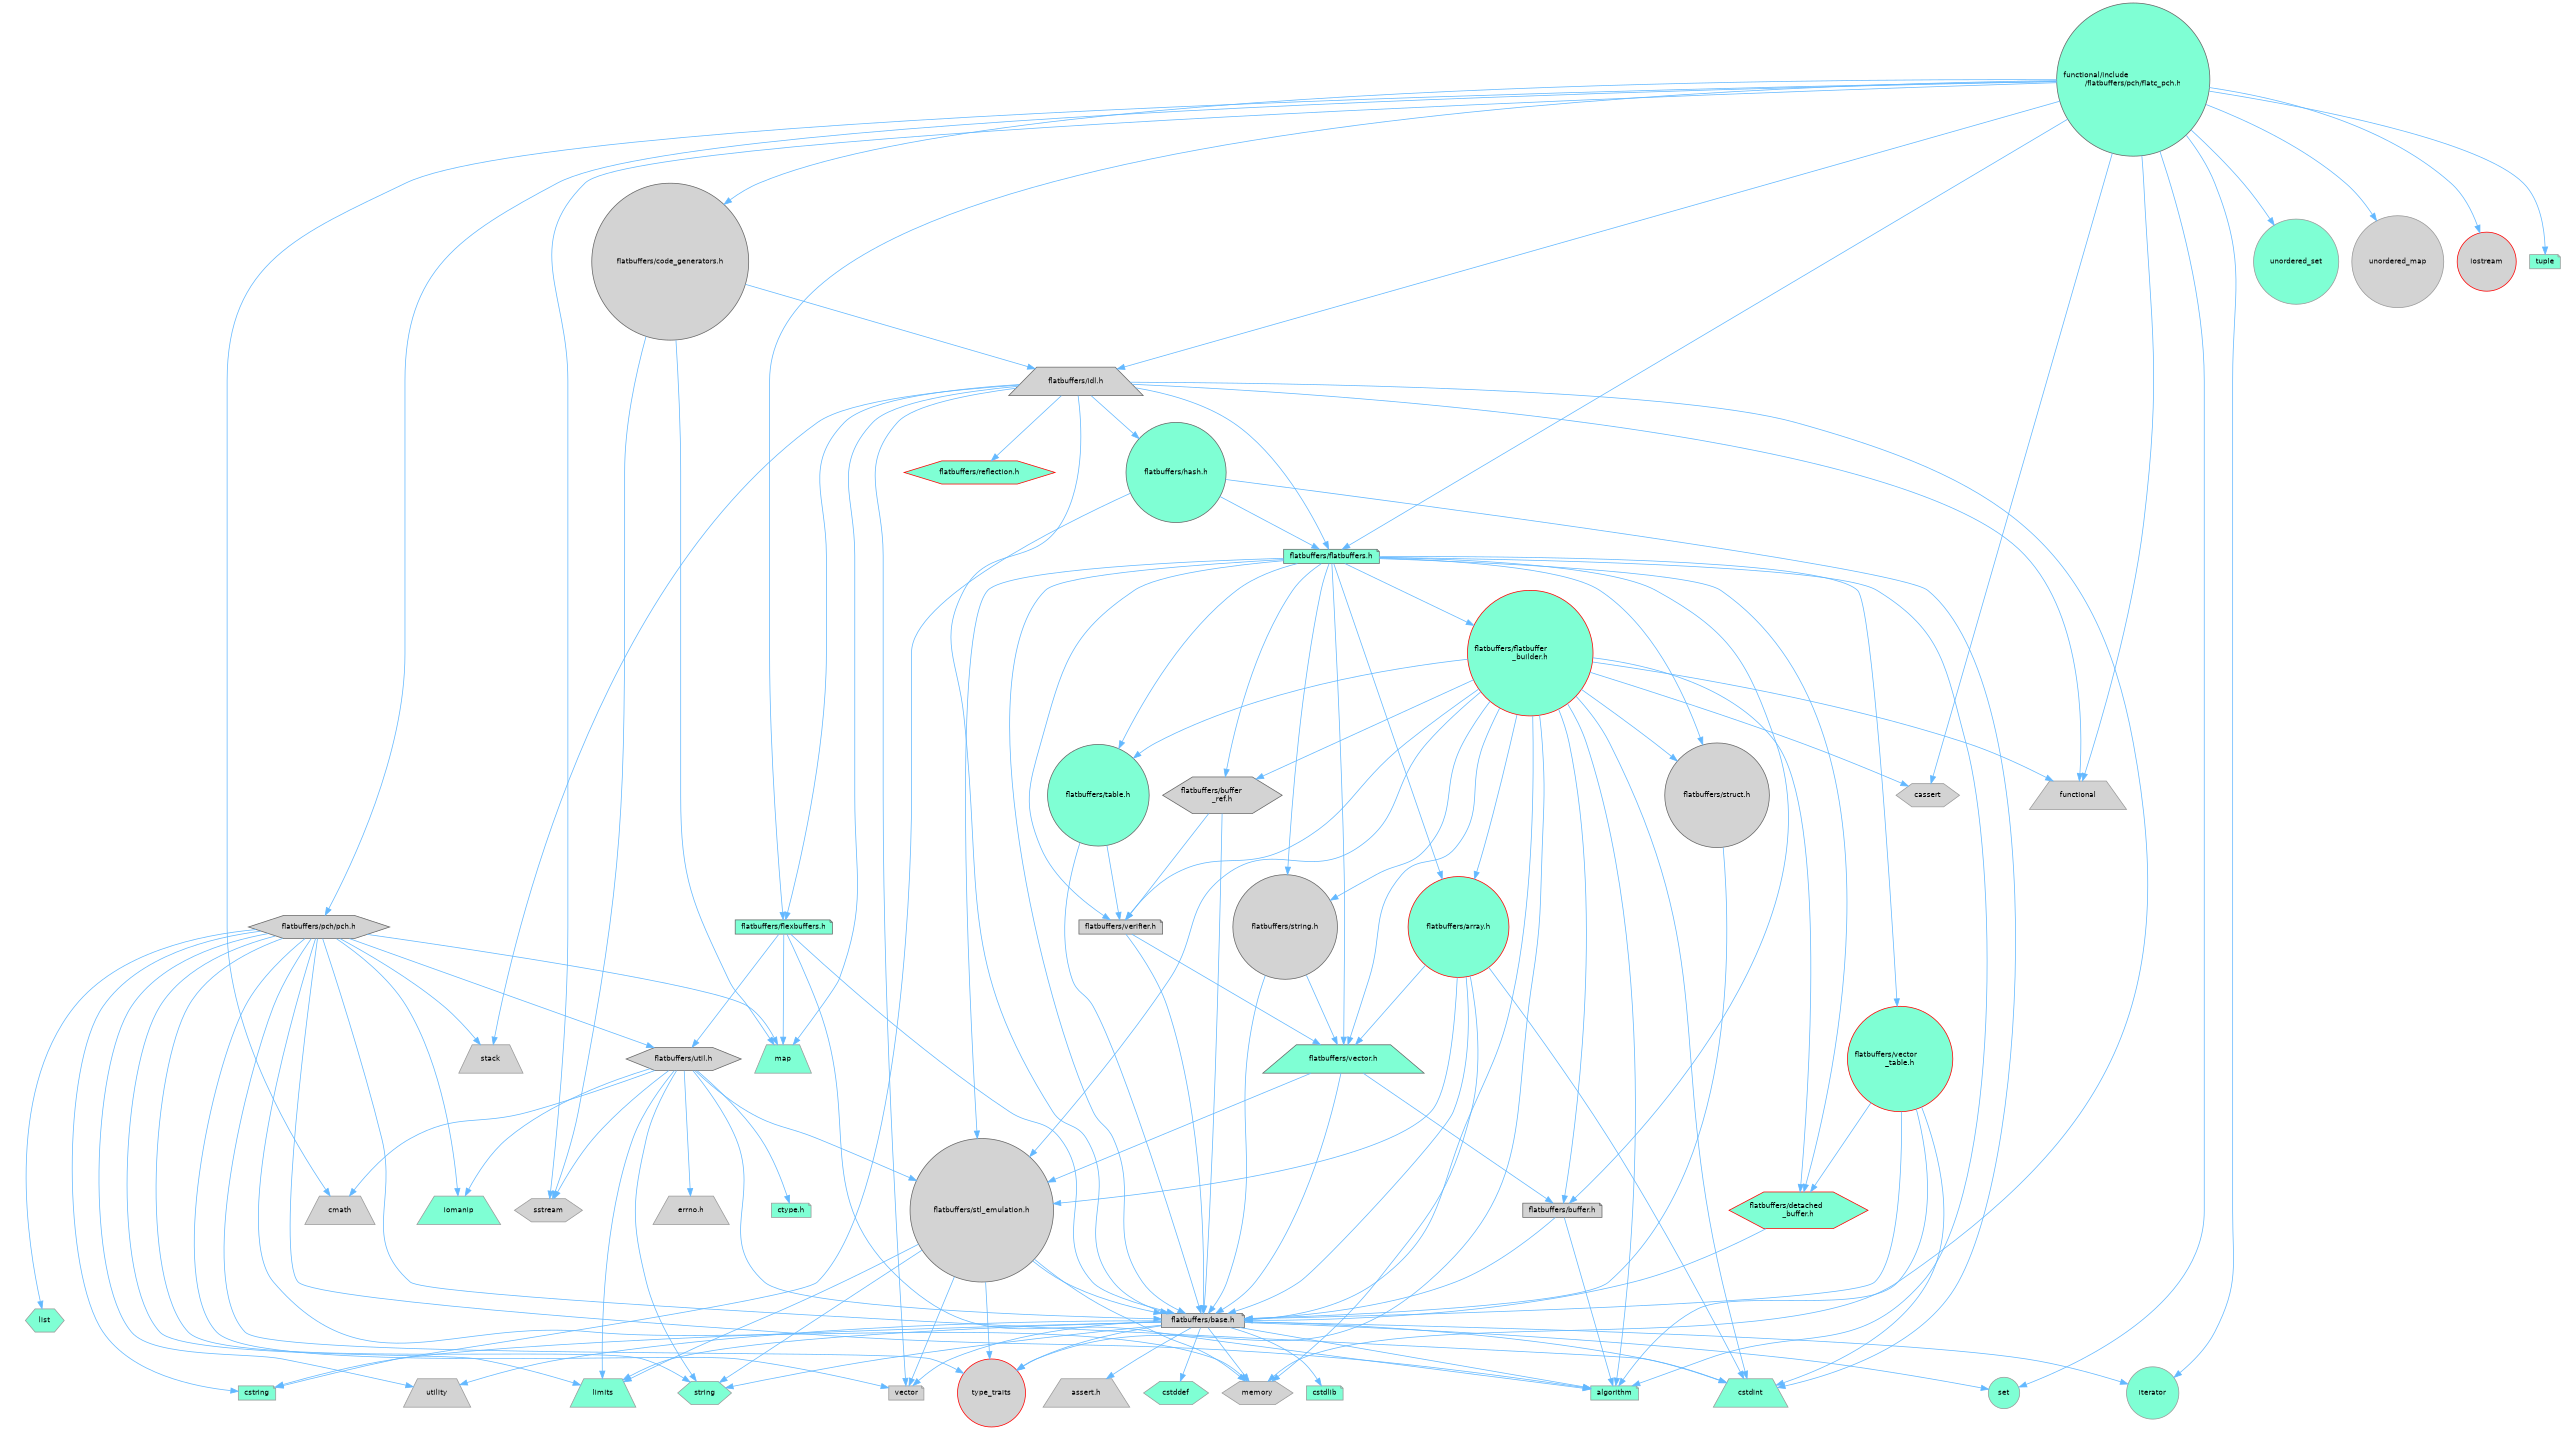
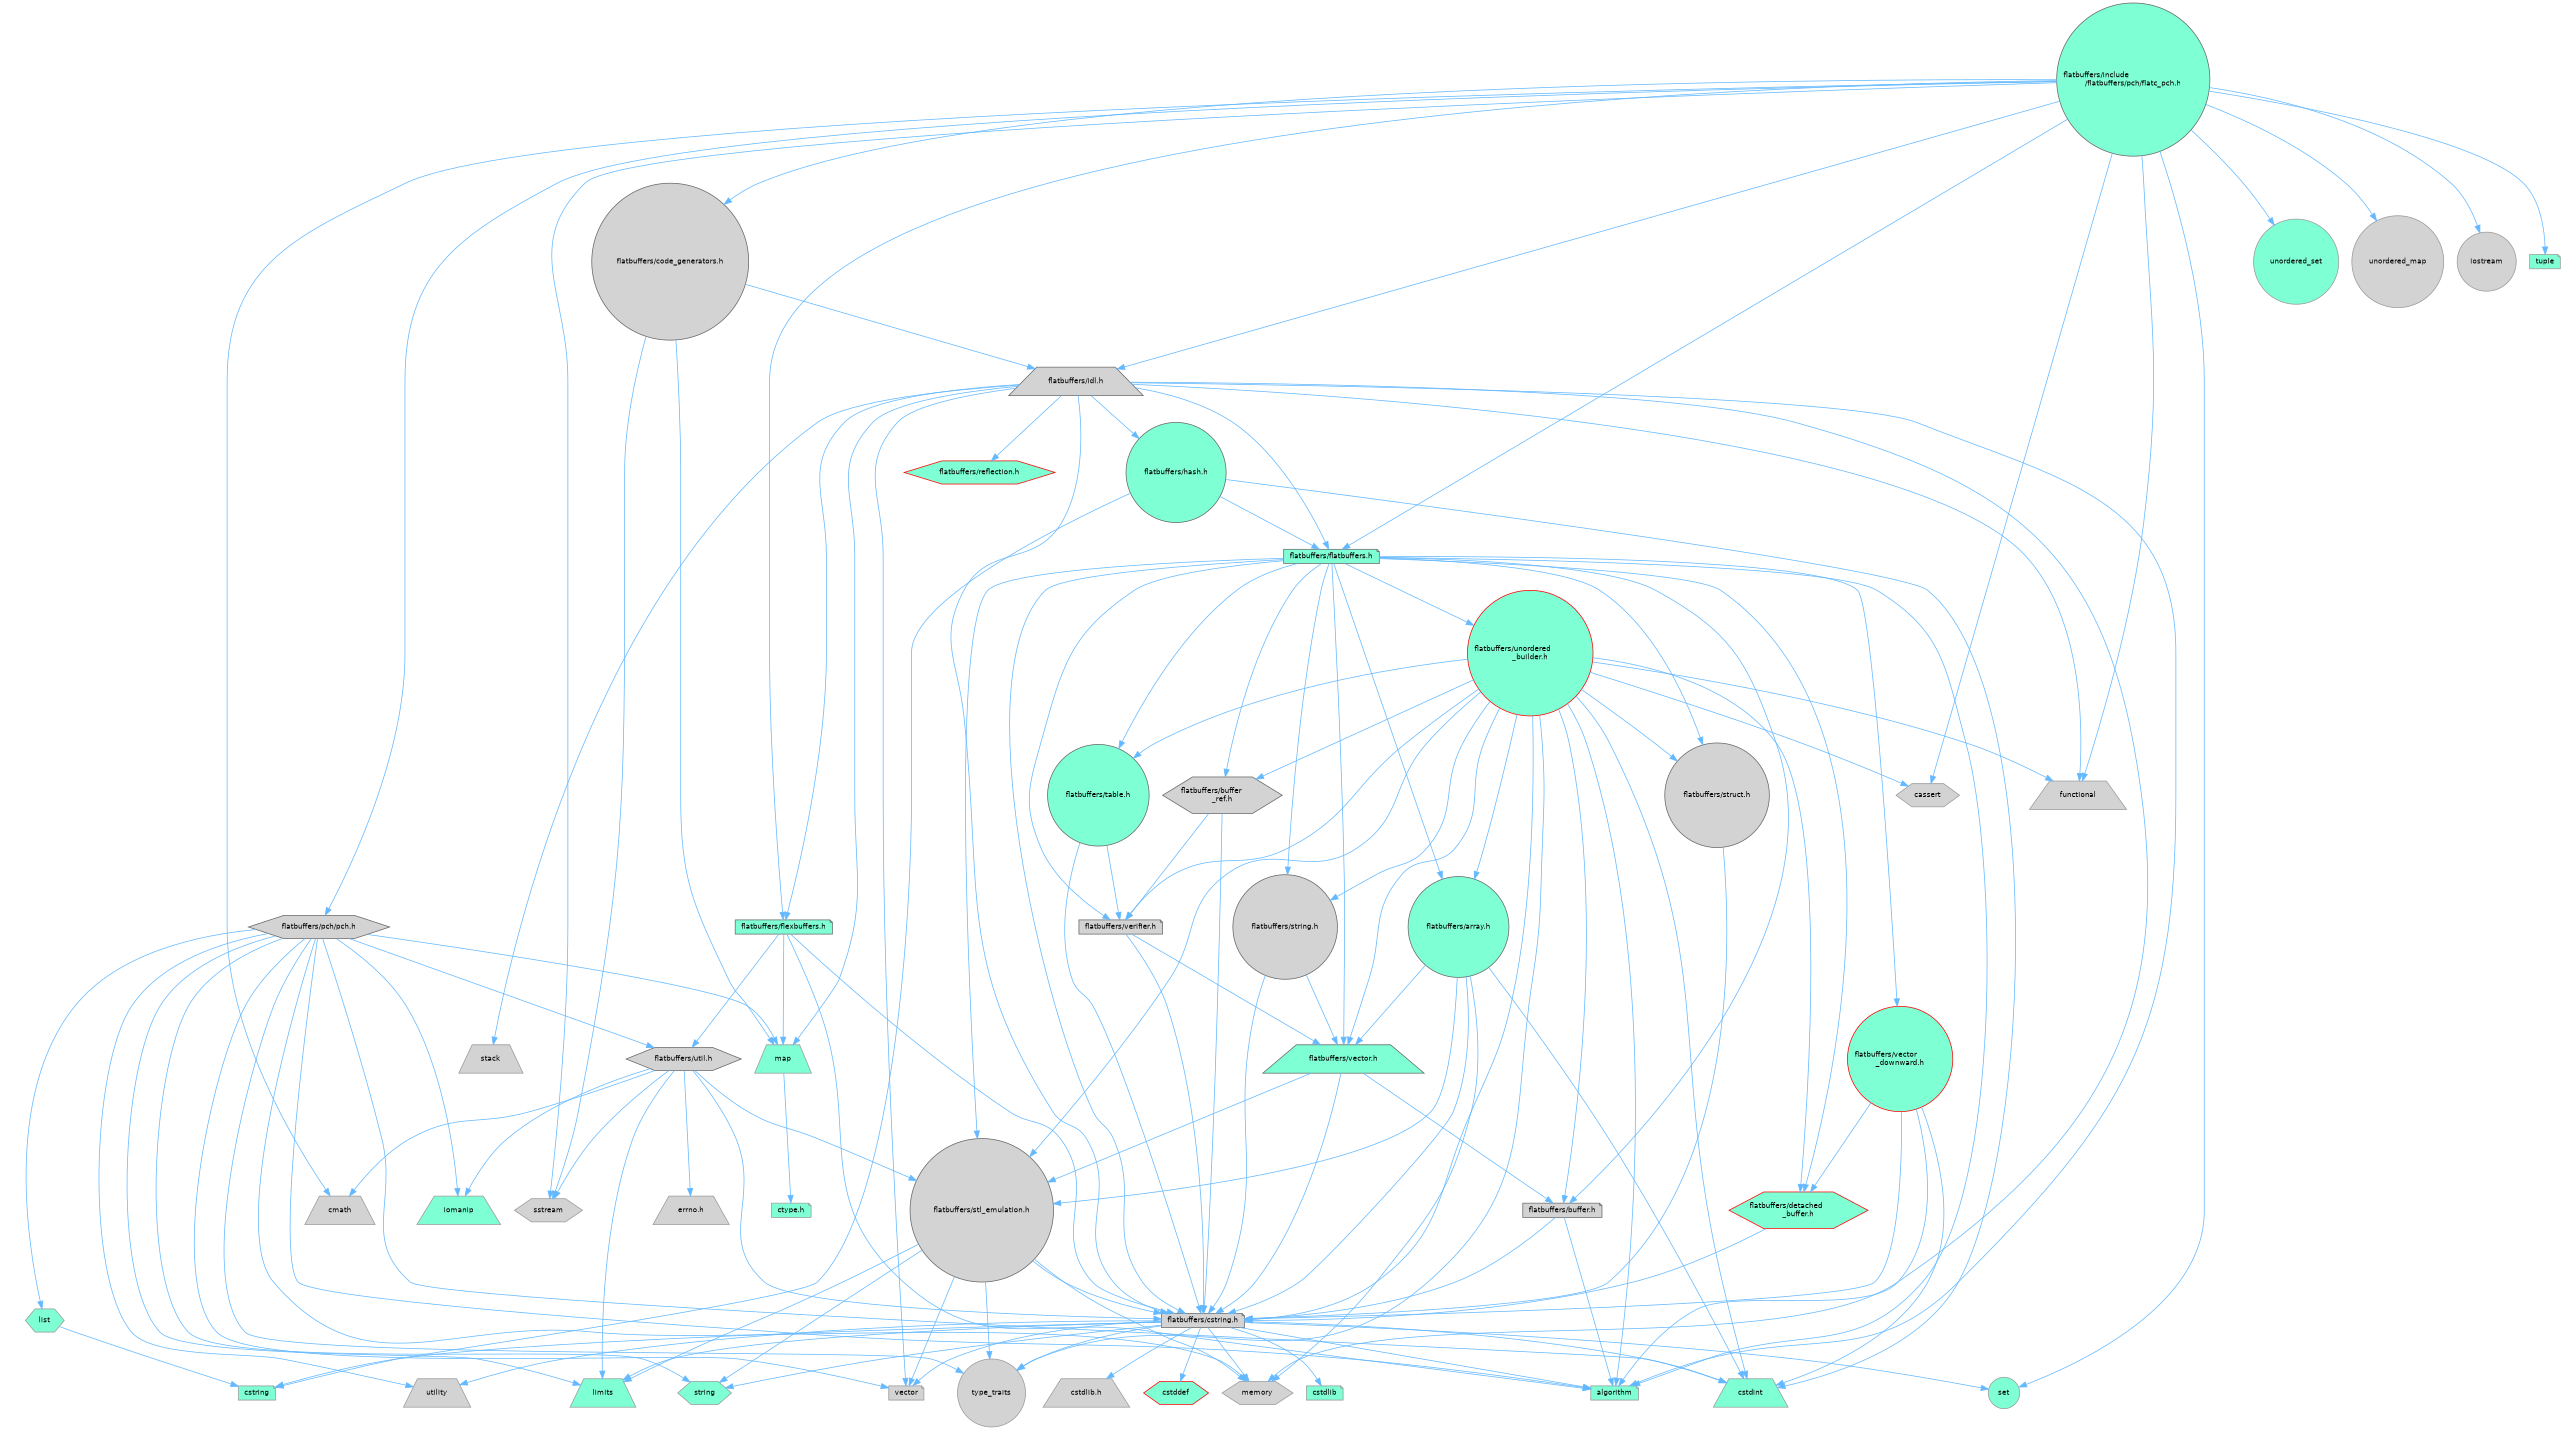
node "functional/include /flatbuffers/pch/flatc_pch.h": label "functional/include /flatbuffers/pch/flatc_pch.h" -> "flatbuffers/include /flatbuffers/pch/flatc_pch.h"
node "iostream": color red -> grey60
edge "flatbuffers/idl.h" -> "algorithm": added
node "flatbuffers/flatbuffer _builder.h": label "flatbuffers/flatbuffer _builder.h" -> "flatbuffers/unordered _builder.h"
node "flatbuffers/array.h": color red -> grey40
edge "flatbuffers/pch/pch.h" -> "stack": removed
node "flatbuffers/vector _table.h": label "flatbuffers/vector _table.h" -> "flatbuffers/vector _downward.h"
edge "flatbuffers/util.h" -> "ctype.h": now "map" -> "ctype.h"
edge "flatbuffers/pch/pch.h" -> "cstring": now "list" -> "cstring"
edge "flatbuffers/util.h" -> "string": removed
node "flatbuffers/base.h": label "flatbuffers/base.h" -> "flatbuffers/cstring.h"
node "type_traits": color red -> grey60
node "assert.h": label "assert.h" -> "cstdlib.h"
node "cstddef": color grey60 -> red
node "iterator": removed
